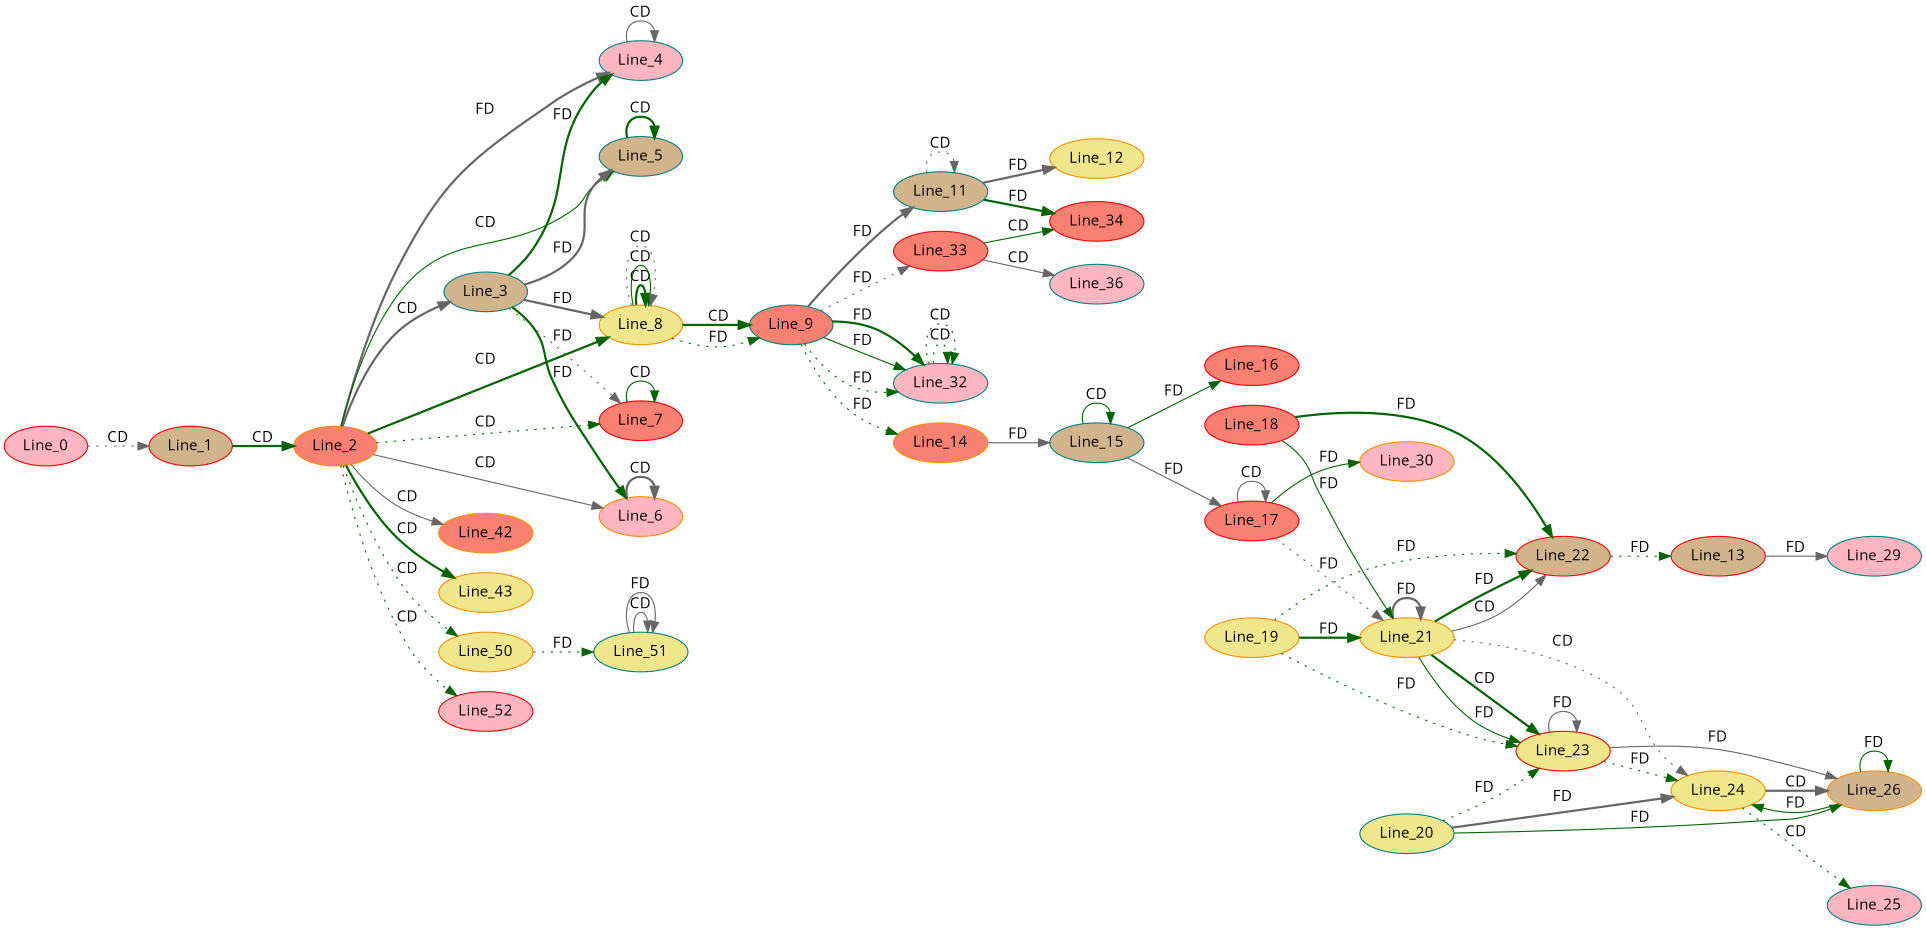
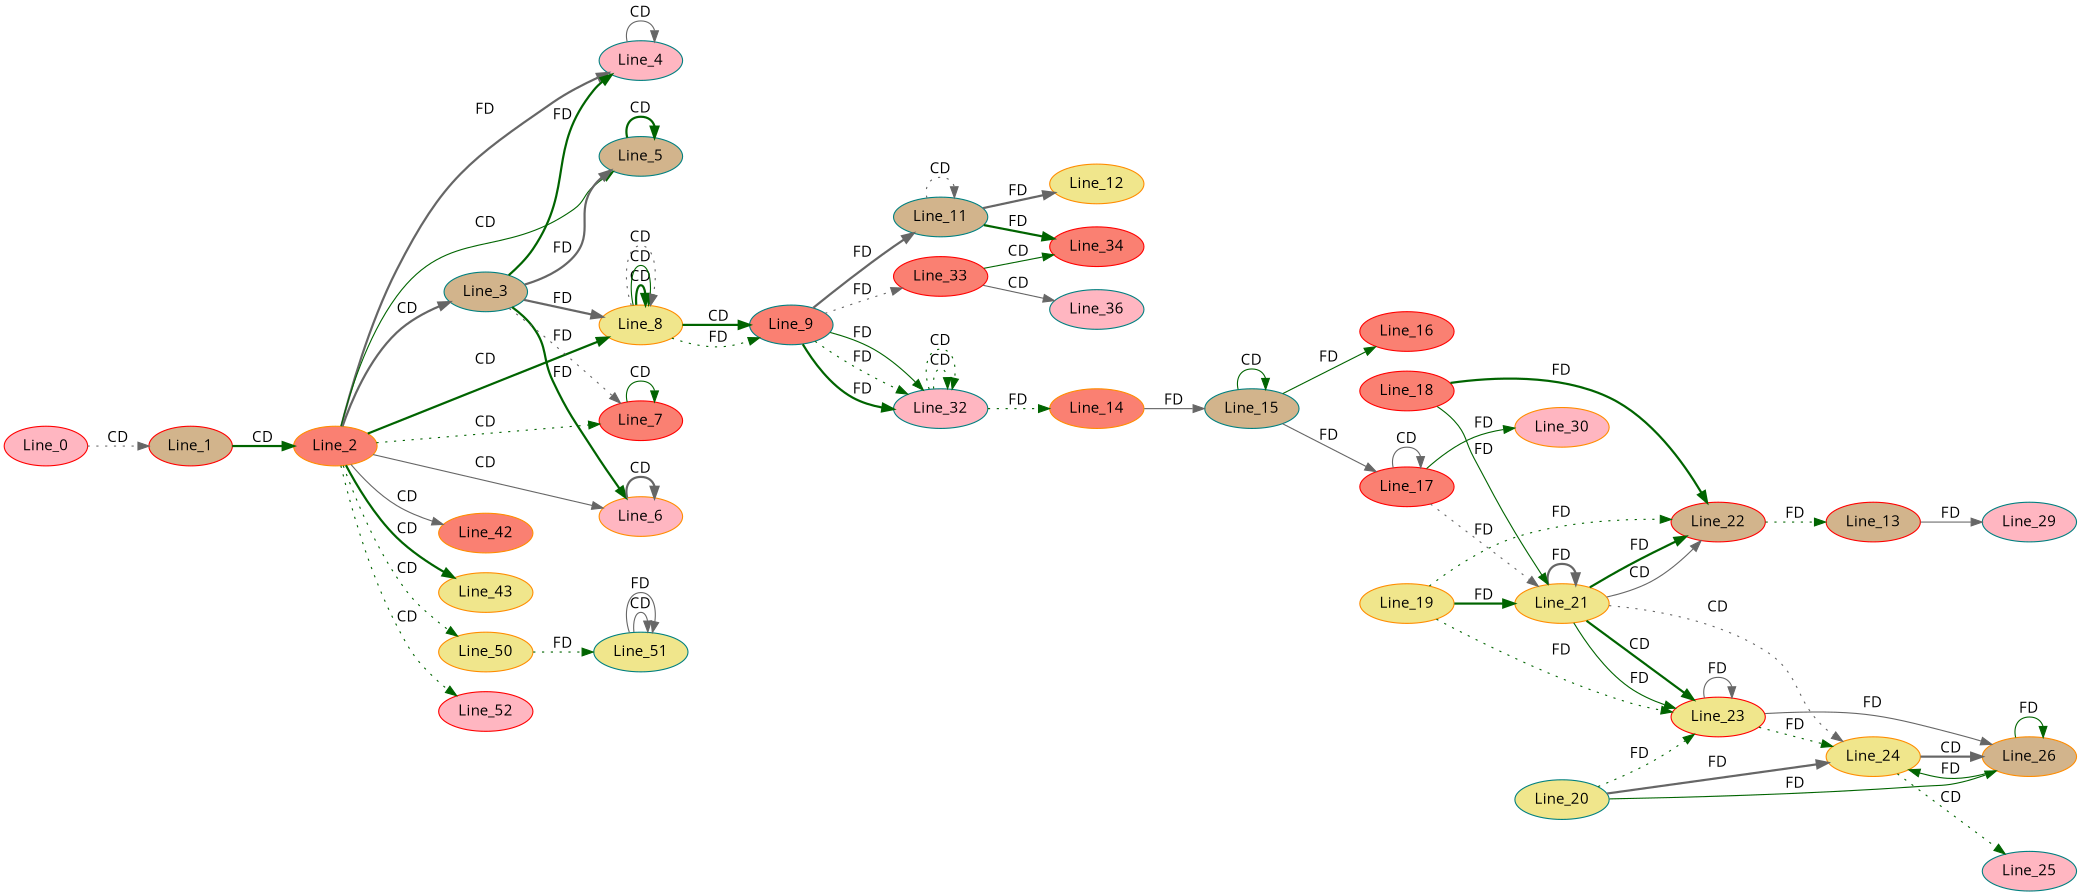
edge "Line_9" -> "Line_14": now "Line_32" -> "Line_14"
